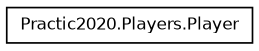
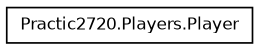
node "Practic2020.Players.Player": label "Practic2020.Players.Player" -> "Practic2720.Players.Player"
